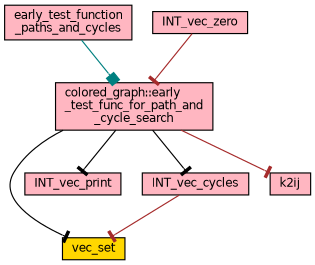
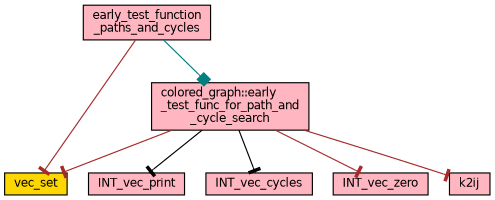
edge "INT_vec_zero" -> "colored_graph::early _test_func_for_path_and _cycle_search": reversed
edge "colored_graph::early _test_func_for_path_and _cycle_search" -> "vec_set": color black -> brown
edge "INT_vec_cycles" -> "vec_set": now "early_test_function _paths_and_cycles" -> "vec_set"
